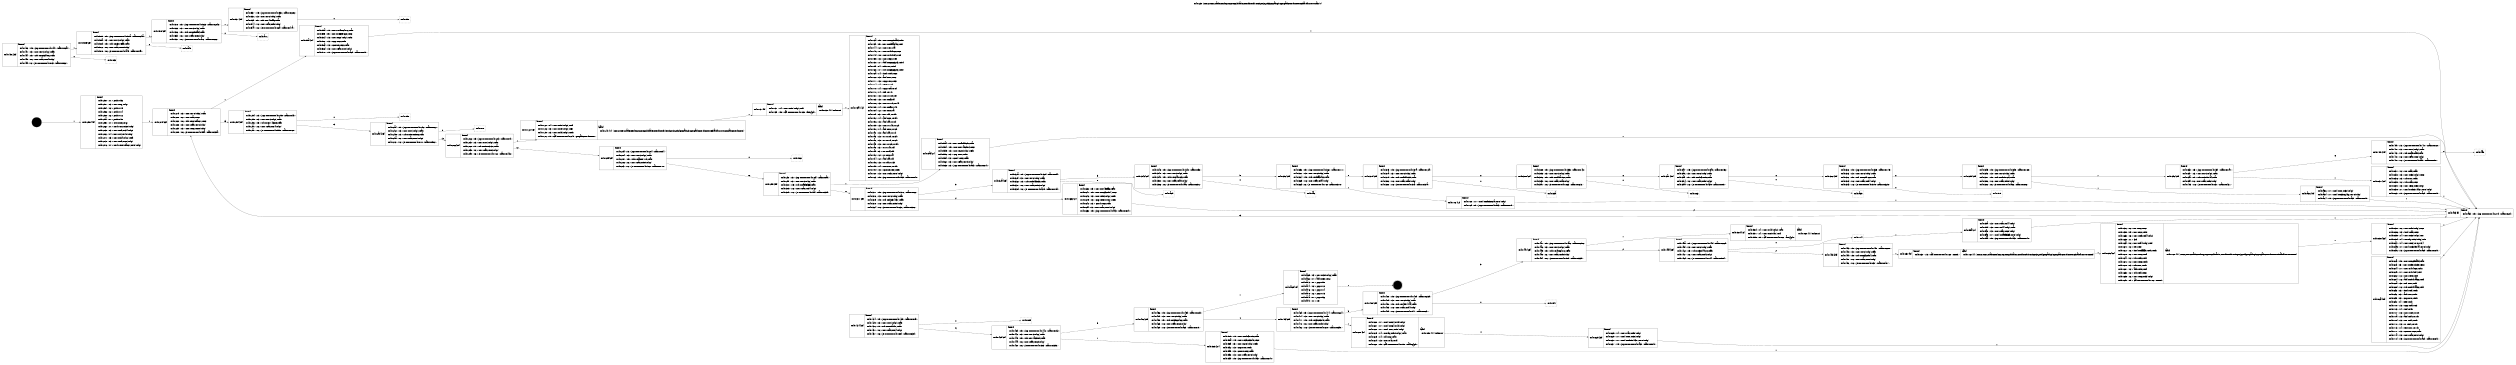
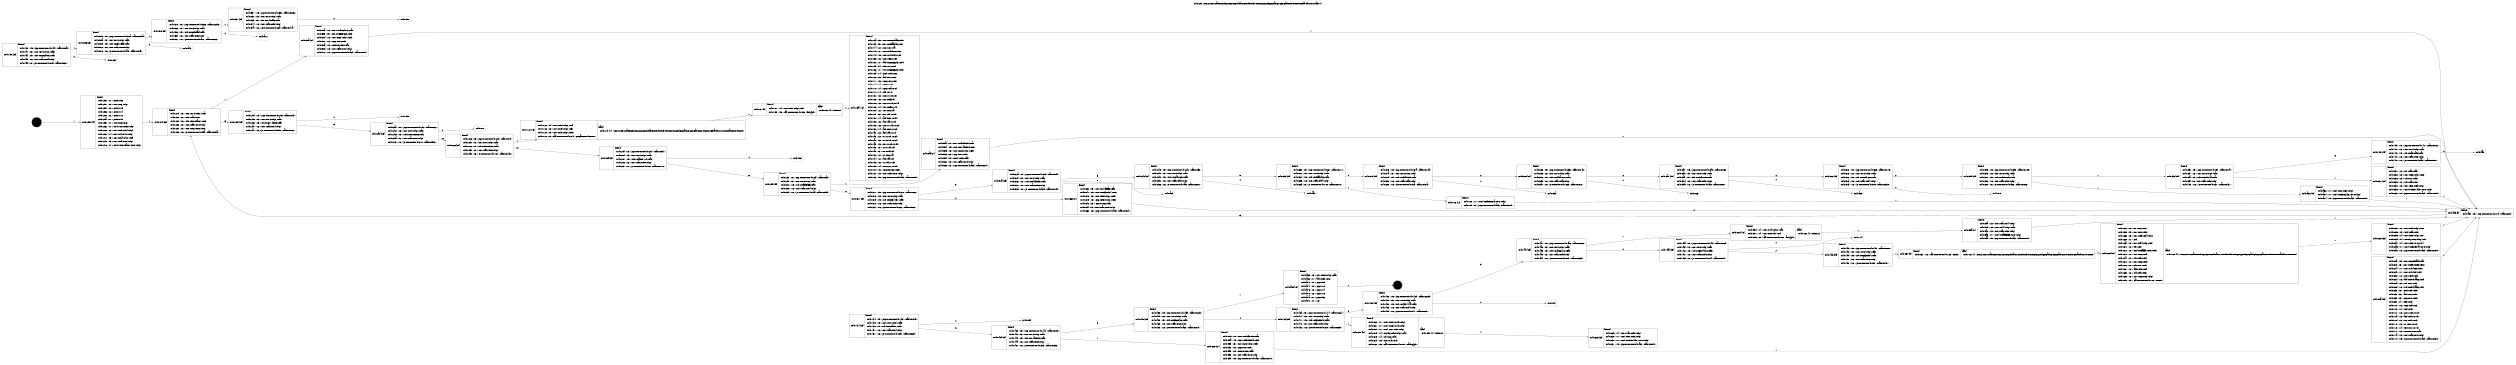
edge "0x4017d4" -> "0x40159a [21]": now "0x40158d [13]" -> "0x40159a [21]"
edge "0x401625 [23]" -> "0x401acb [5]": removed, label "1"
